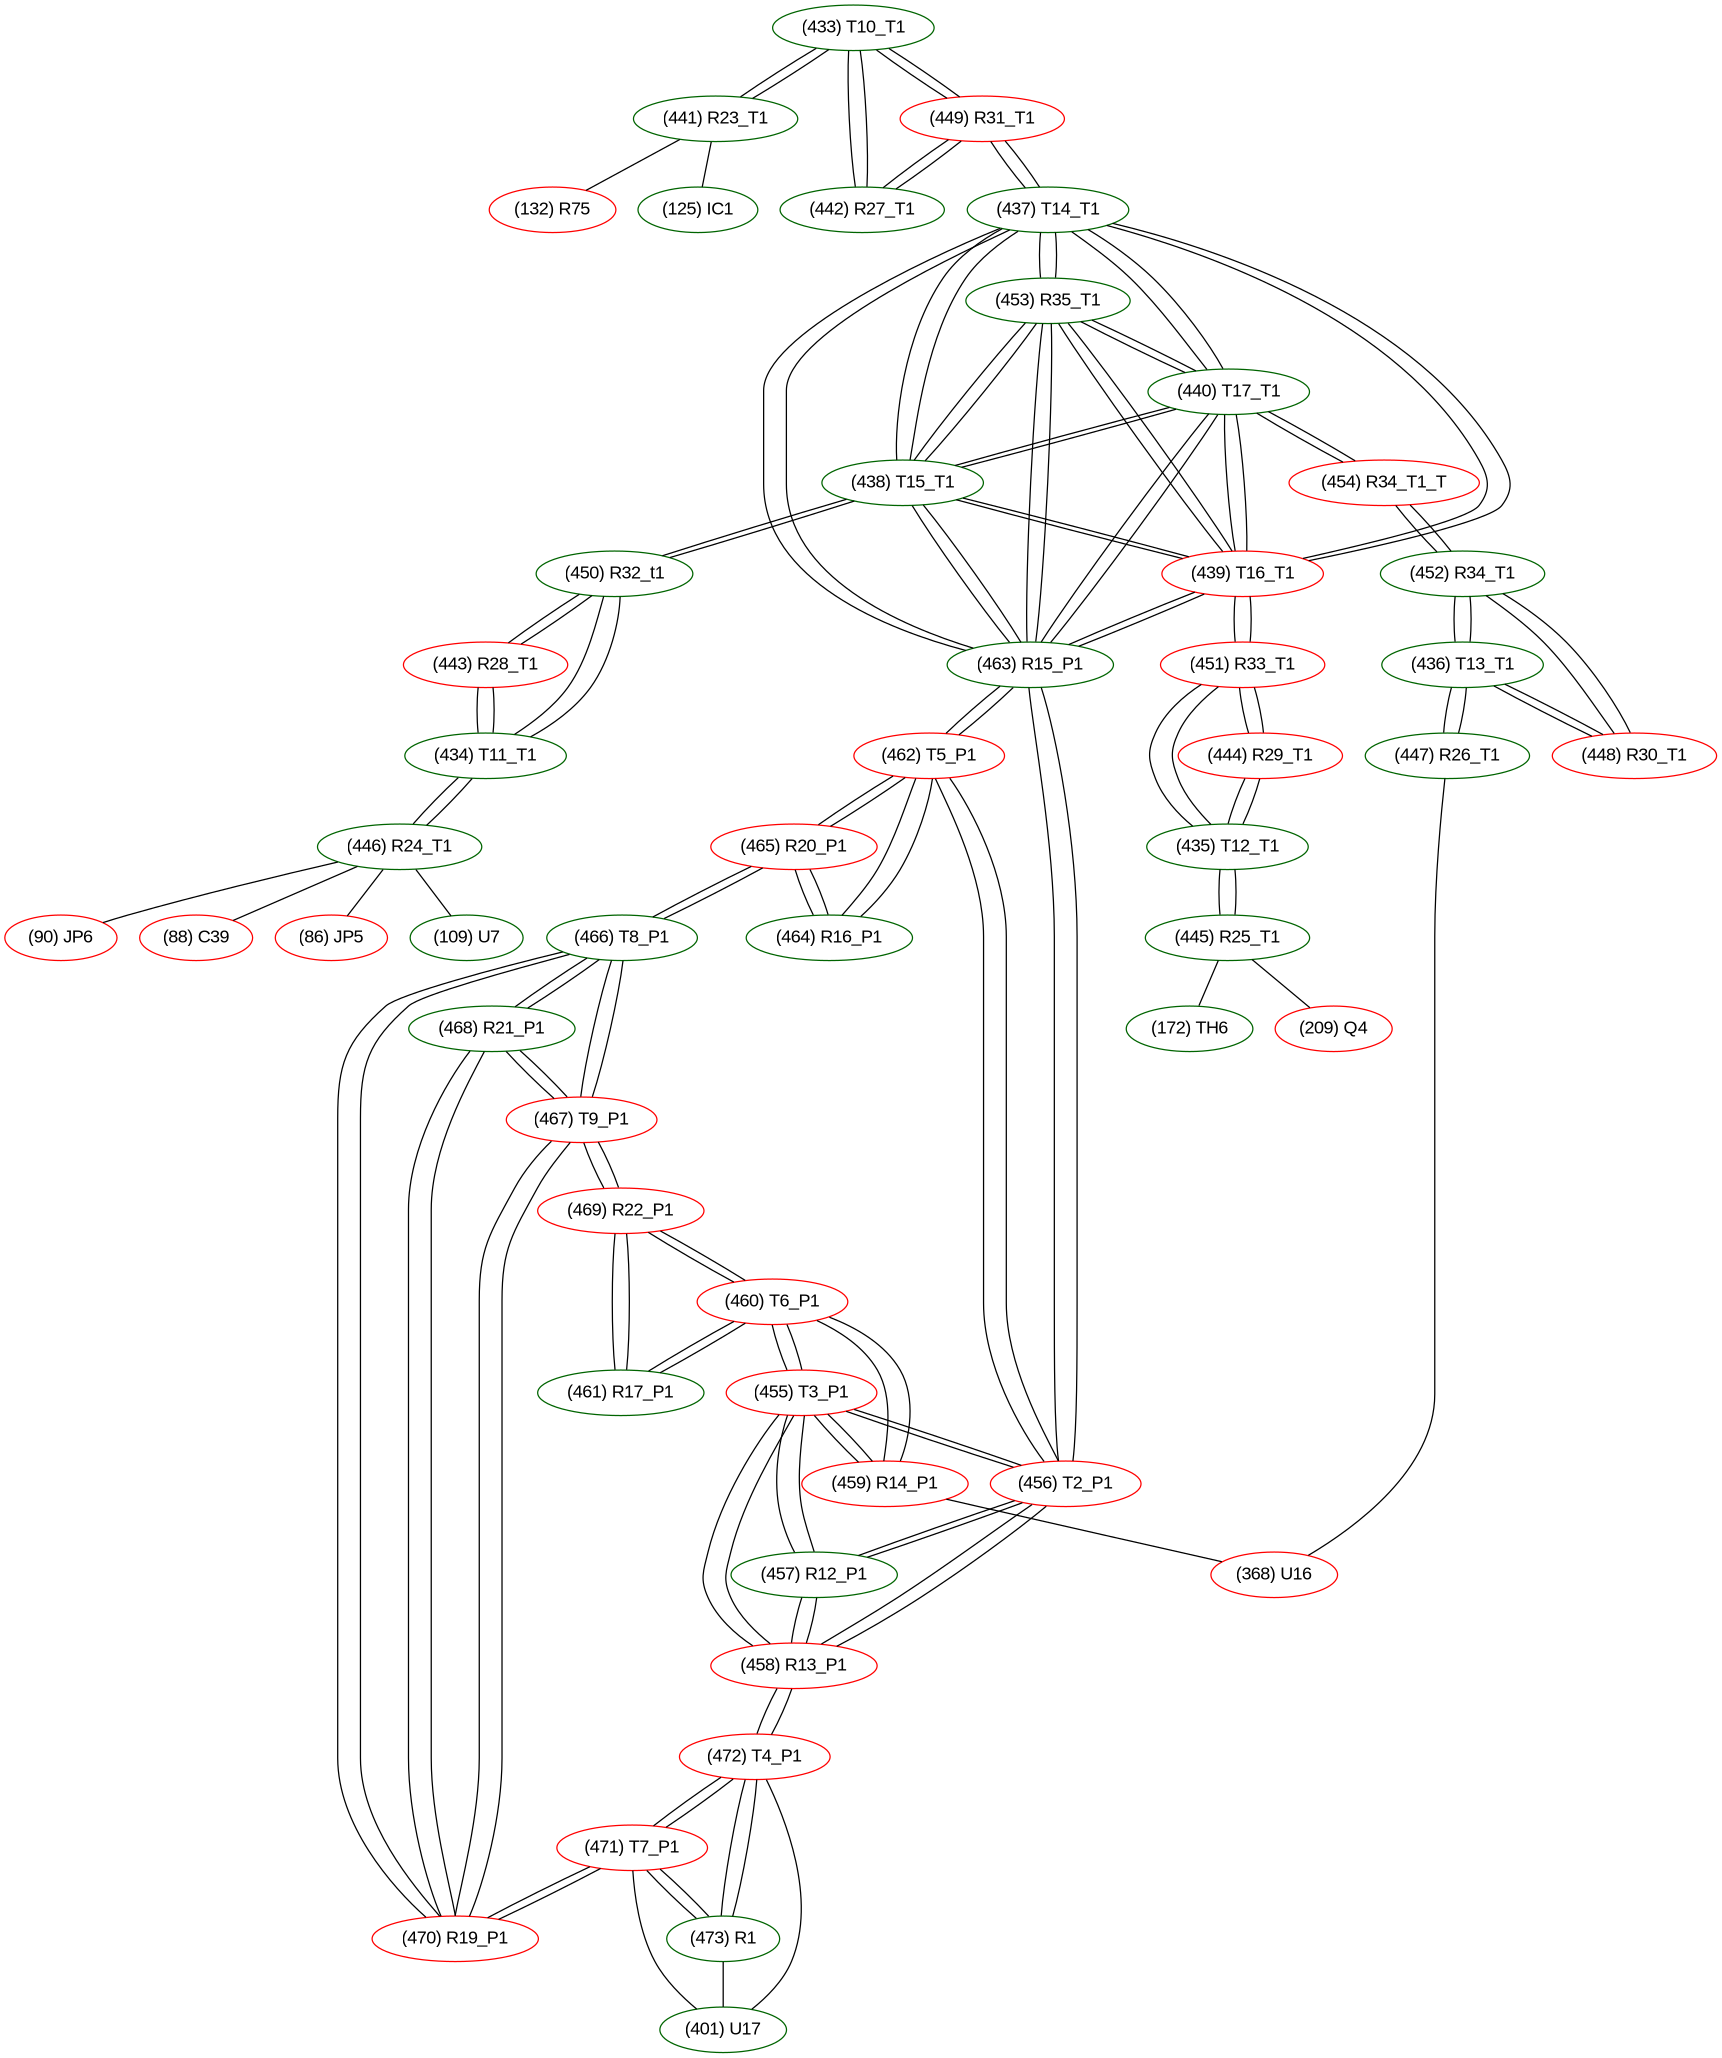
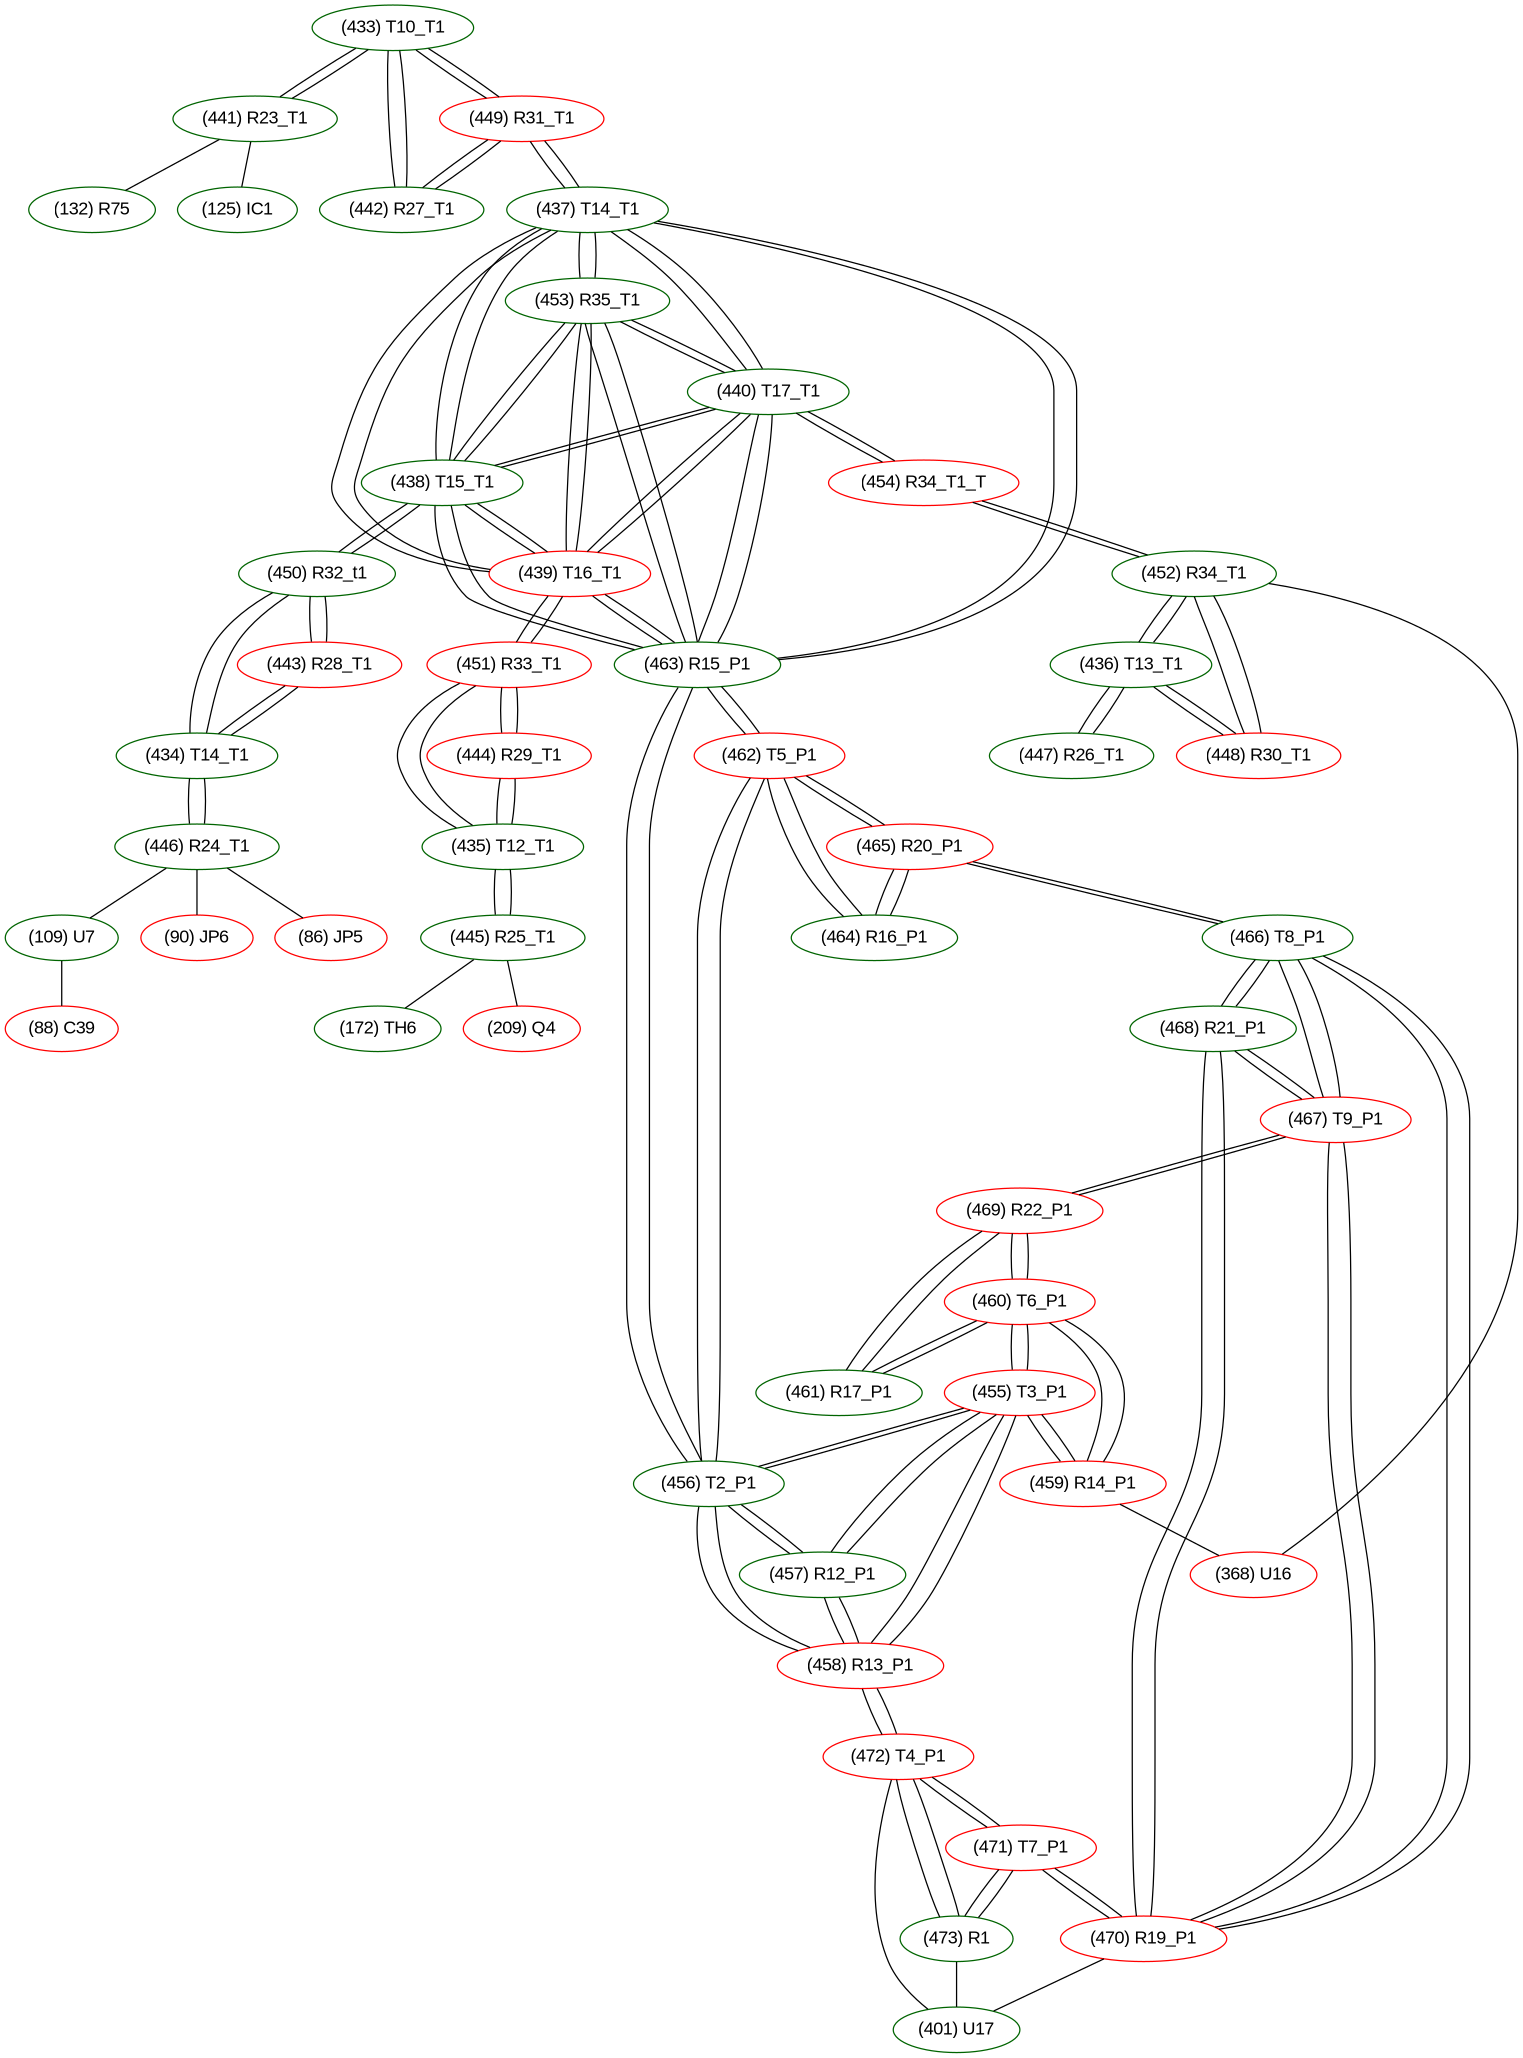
node "(132) R75": color red -> darkgreen
node "(434) T11_T1": label "(434) T11_T1" -> "(434) T14_T1"
edge "(446) R24_T1" -- "(88) C39": now "(109) U7" -- "(88) C39"
edge "(447) R26_T1" -- "(368) U16": now "(452) R34_T1" -- "(368) U16"
node "(456) T2_P1": color red -> darkgreen
edge "(471) T7_P1" -- "(401) U17": now "(470) R19_P1" -- "(401) U17"
